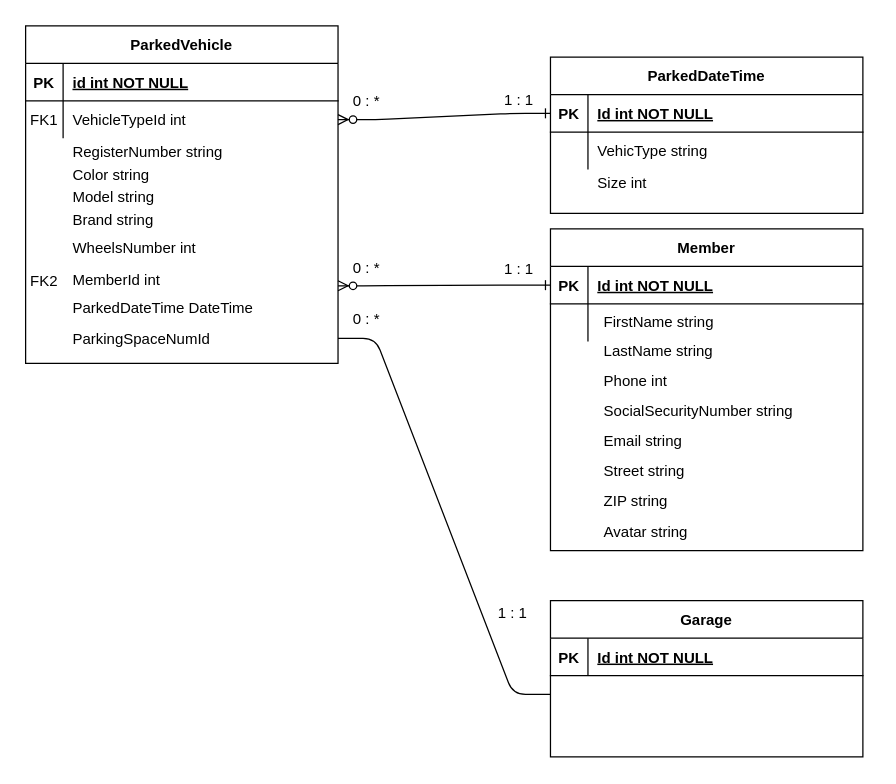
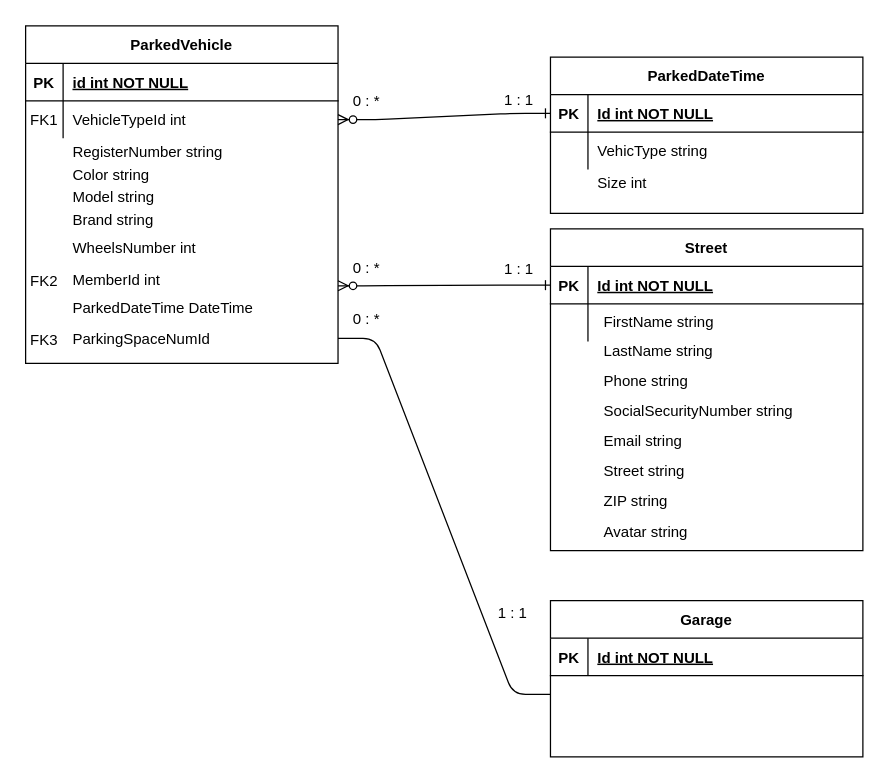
node "Member": label "Member" -> "Street"
node "FK3": added
node "Phone int": label "Phone int" -> "Phone string"
